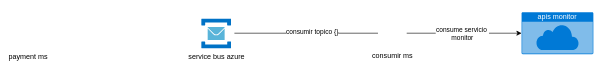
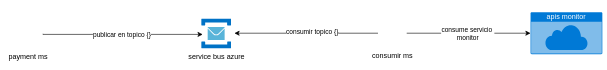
edge "consumir ms" -- "service bus azure": arrowhead none -> classic
node "apis monitor": moved (558, 33) -> (567, 33)
edge "payment ms" -> "service bus azure": added, label "publicar en topico {}"
